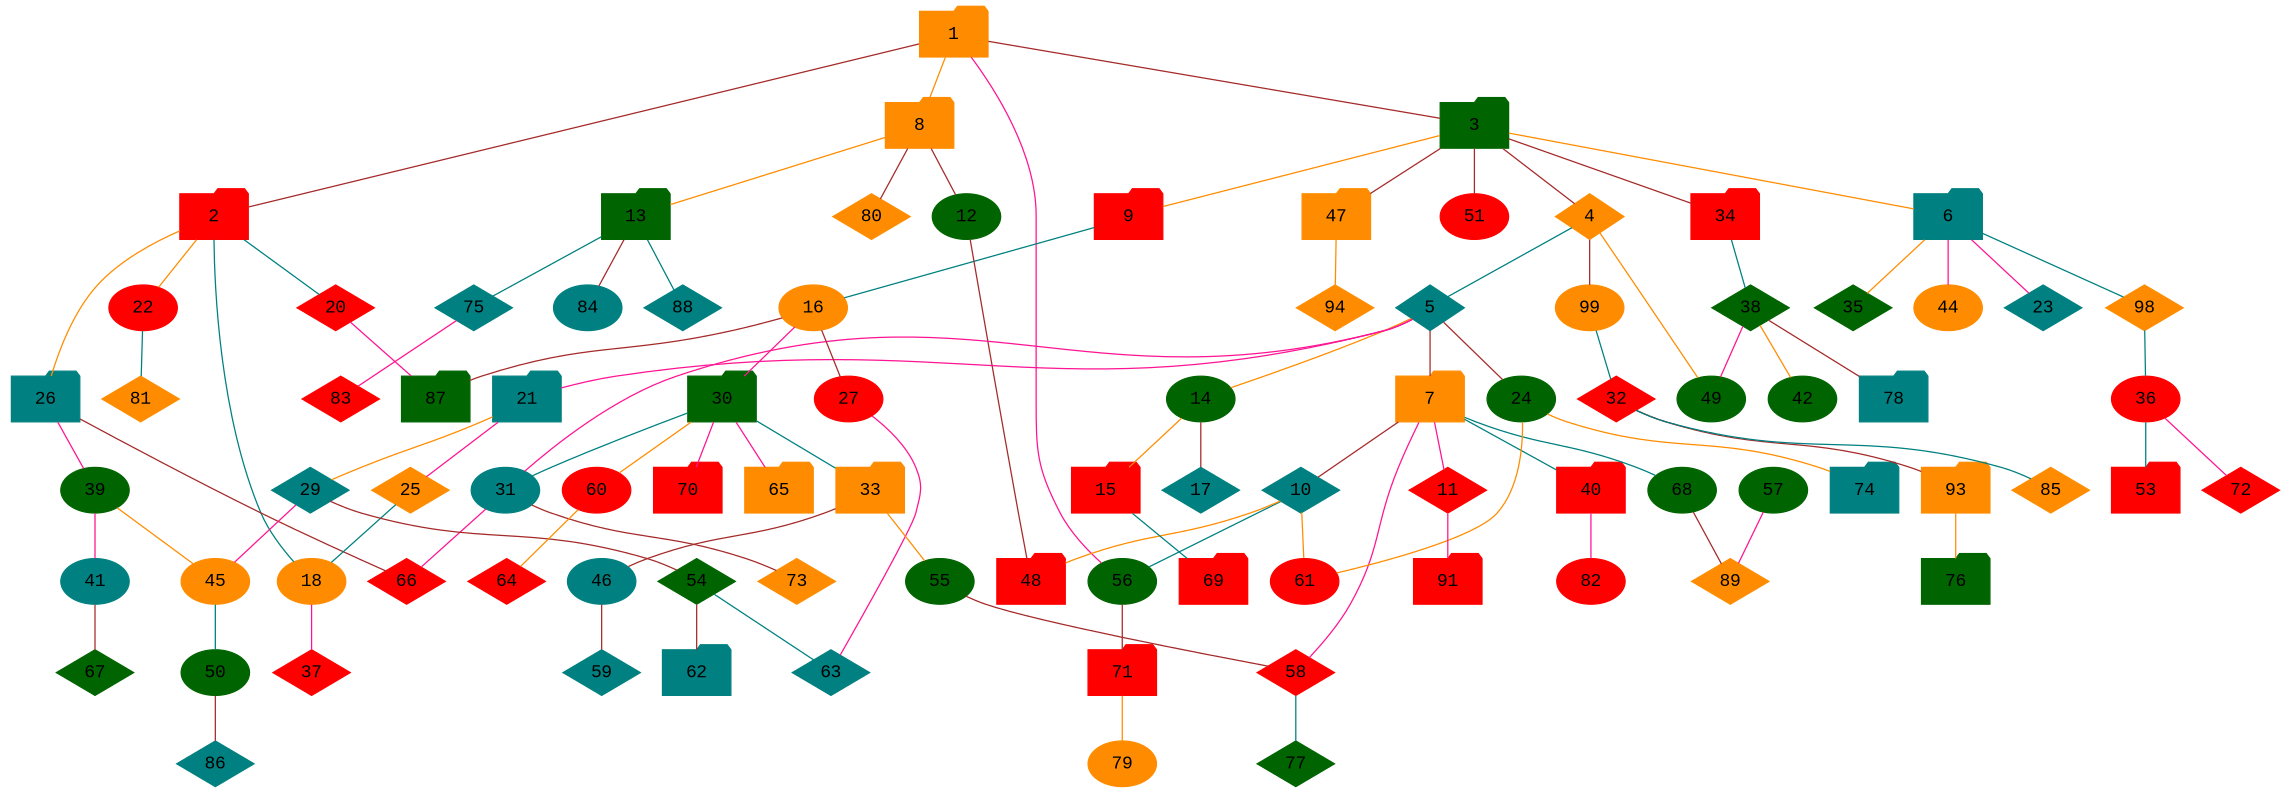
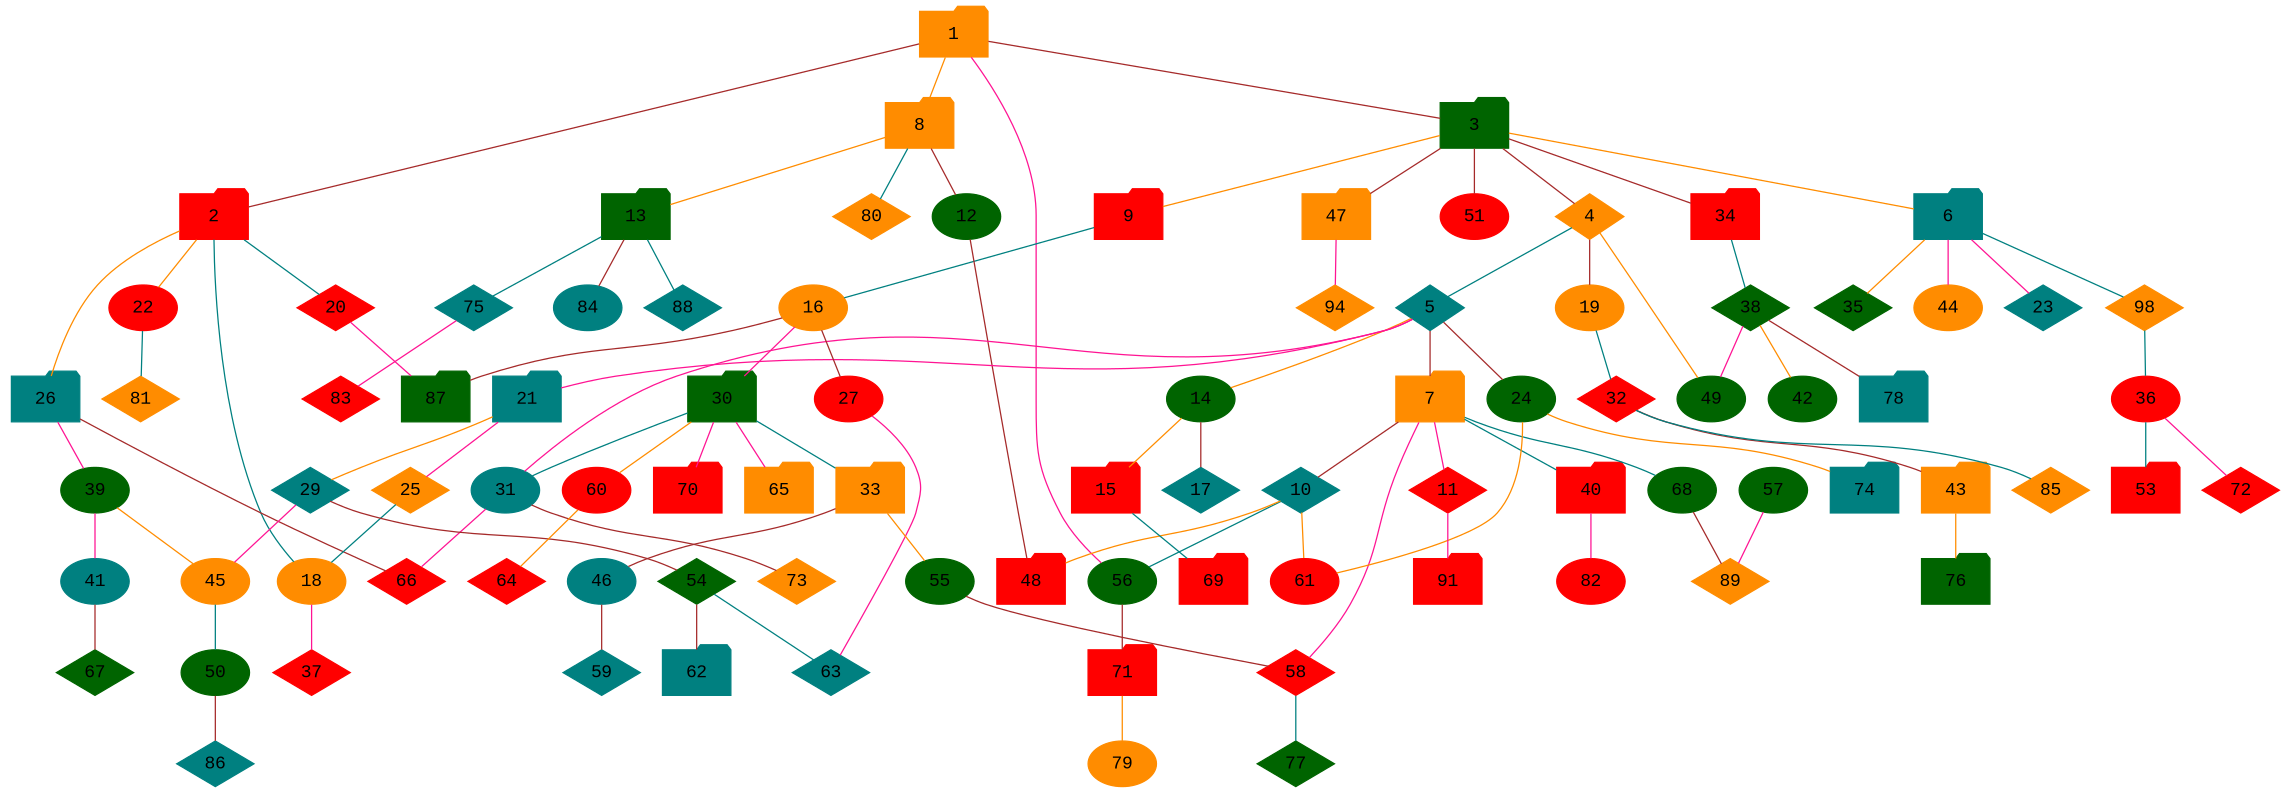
edge "8" -- "80": color brown -> teal
edge "47" -- "94": color darkorange -> deeppink
node "99": label "99" -> "19"
node "93": label "93" -> "43"
